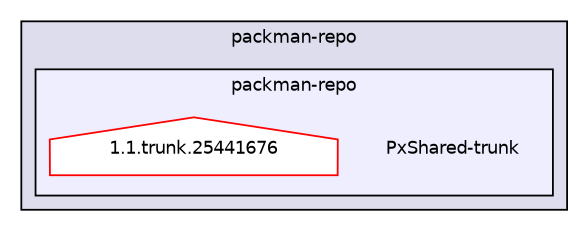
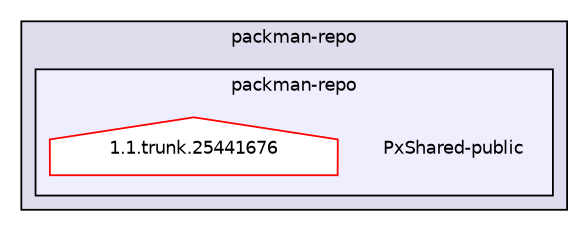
node "PxShared-trunk": label "PxShared-trunk" -> "PxShared-public"
